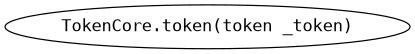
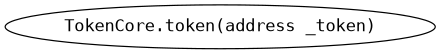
node "TokenCore.token(token _token)": label "TokenCore.token(token _token)" -> "TokenCore.token(address _token)"
